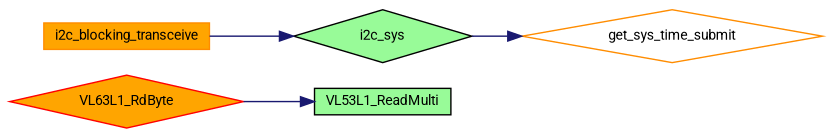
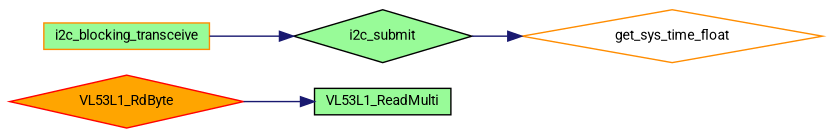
node "i2c_blocking_transceive": fillcolor orange -> palegreen
node "i2c_sys": label "i2c_sys" -> "i2c_submit"
node "get_sys_time_submit": label "get_sys_time_submit" -> "get_sys_time_float"
node "VL63L1_RdByte": label "VL63L1_RdByte" -> "VL53L1_RdByte"
